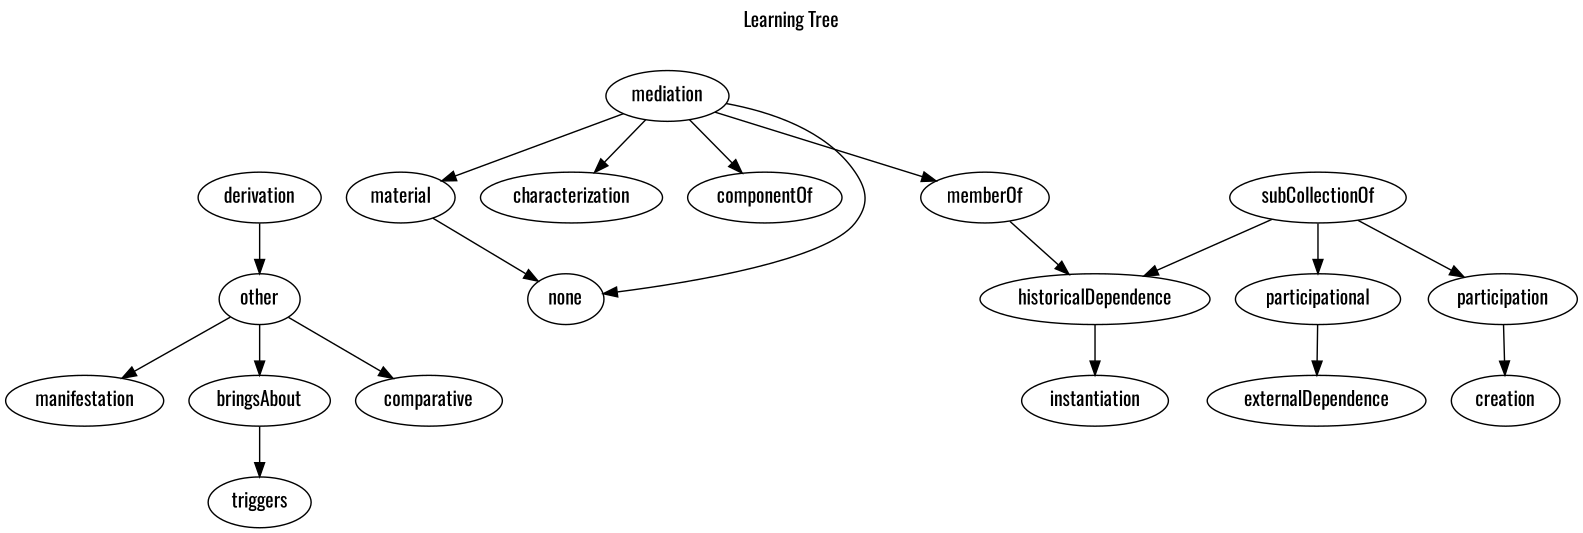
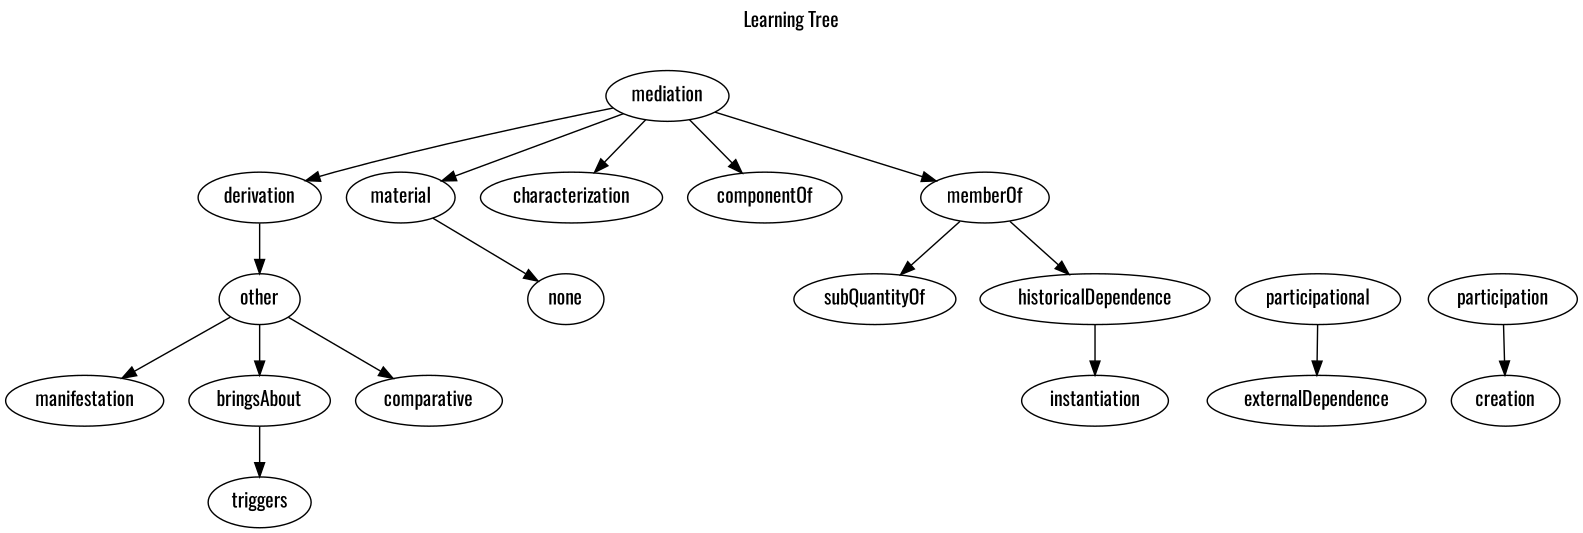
node "subCollectionOf": removed
edge "mediation" -> "none": now "mediation" -> "derivation"
node "subQuantityOf": added
